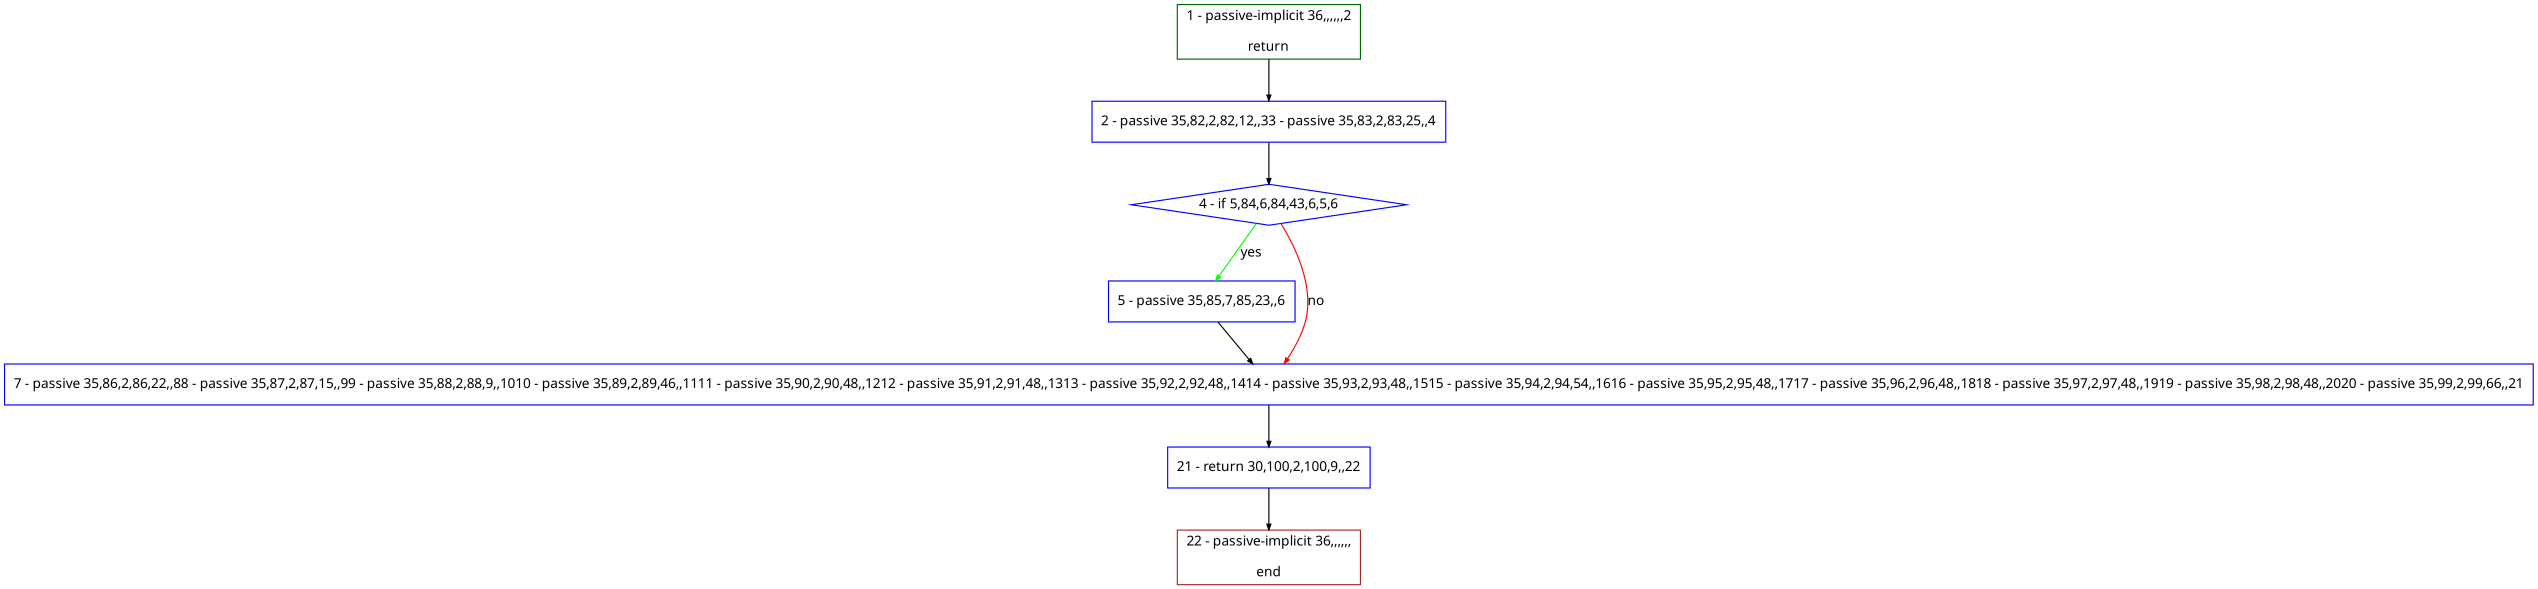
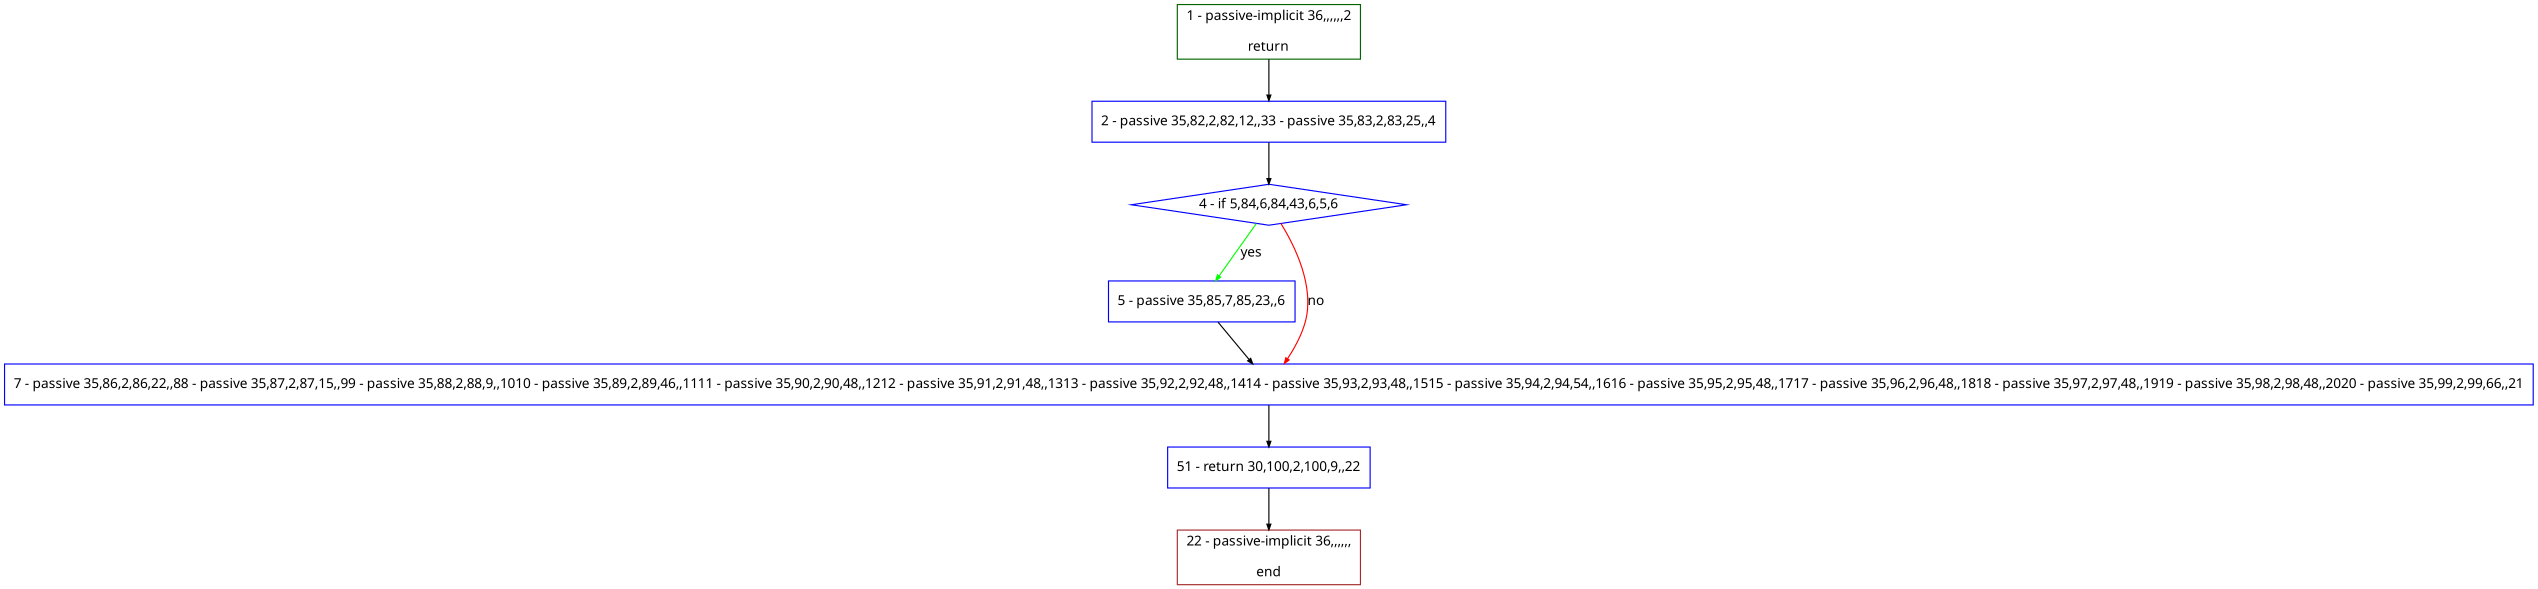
node "21 - return 30,100,2,100,9,,22": label "21 - return 30,100,2,100,9,,22" -> "51 - return 30,100,2,100,9,,22"
